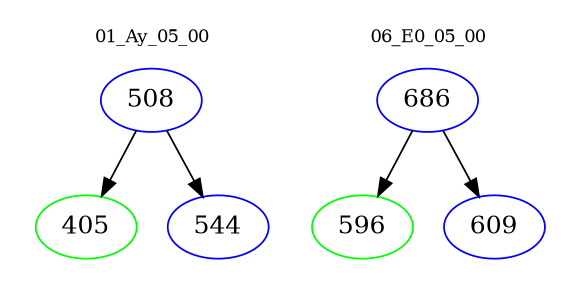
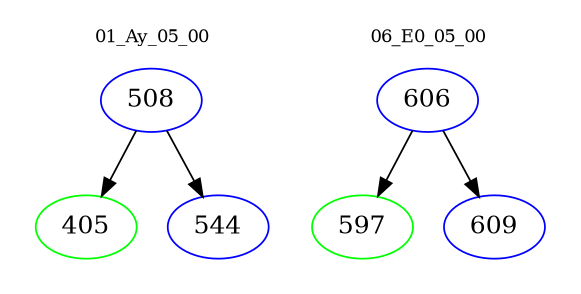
node "686": label "686" -> "606"
node "596": label "596" -> "597"
